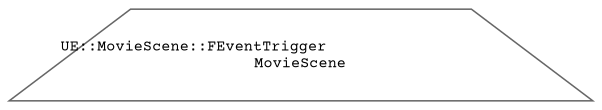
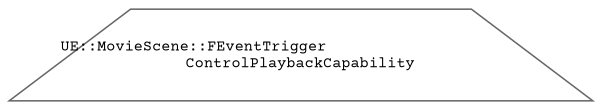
node "UE::MovieScene::FEventTrigger MovieScene": label "UE::MovieScene::FEventTrigger MovieScene" -> "UE::MovieScene::FEventTrigger ControlPlaybackCapability"
